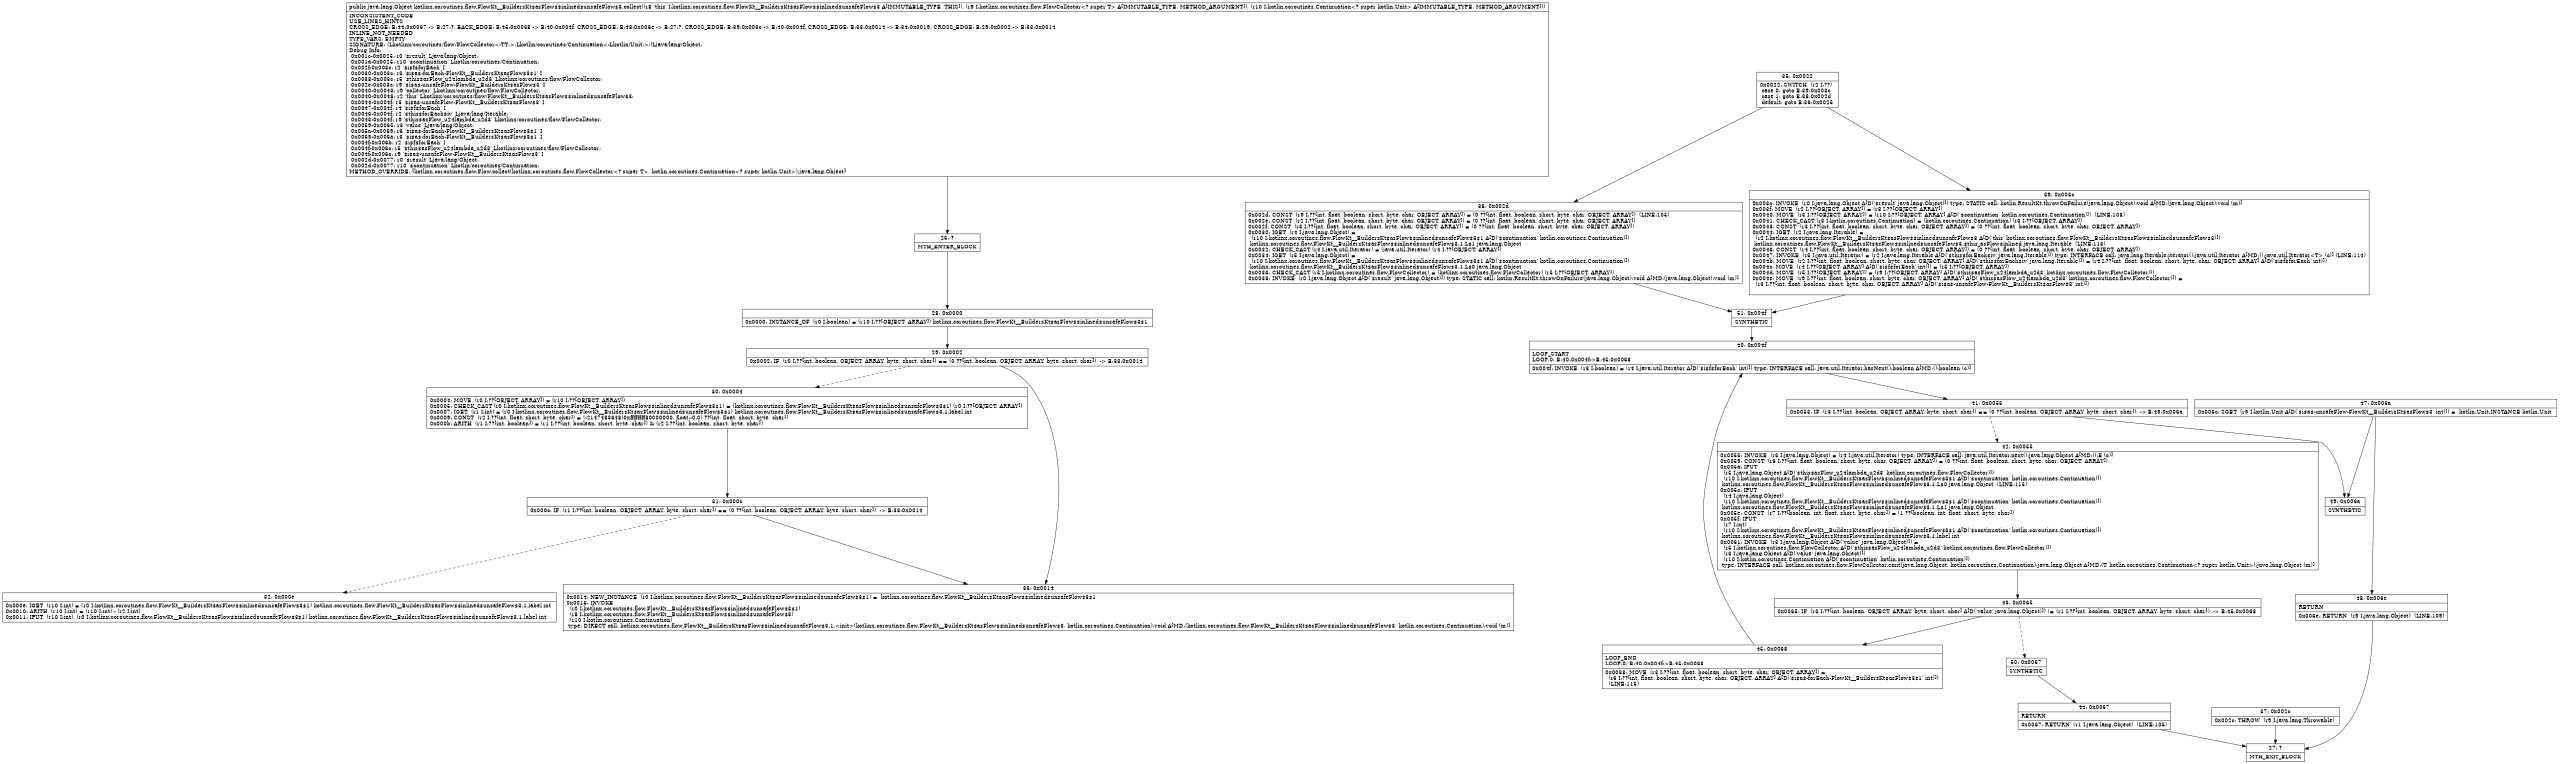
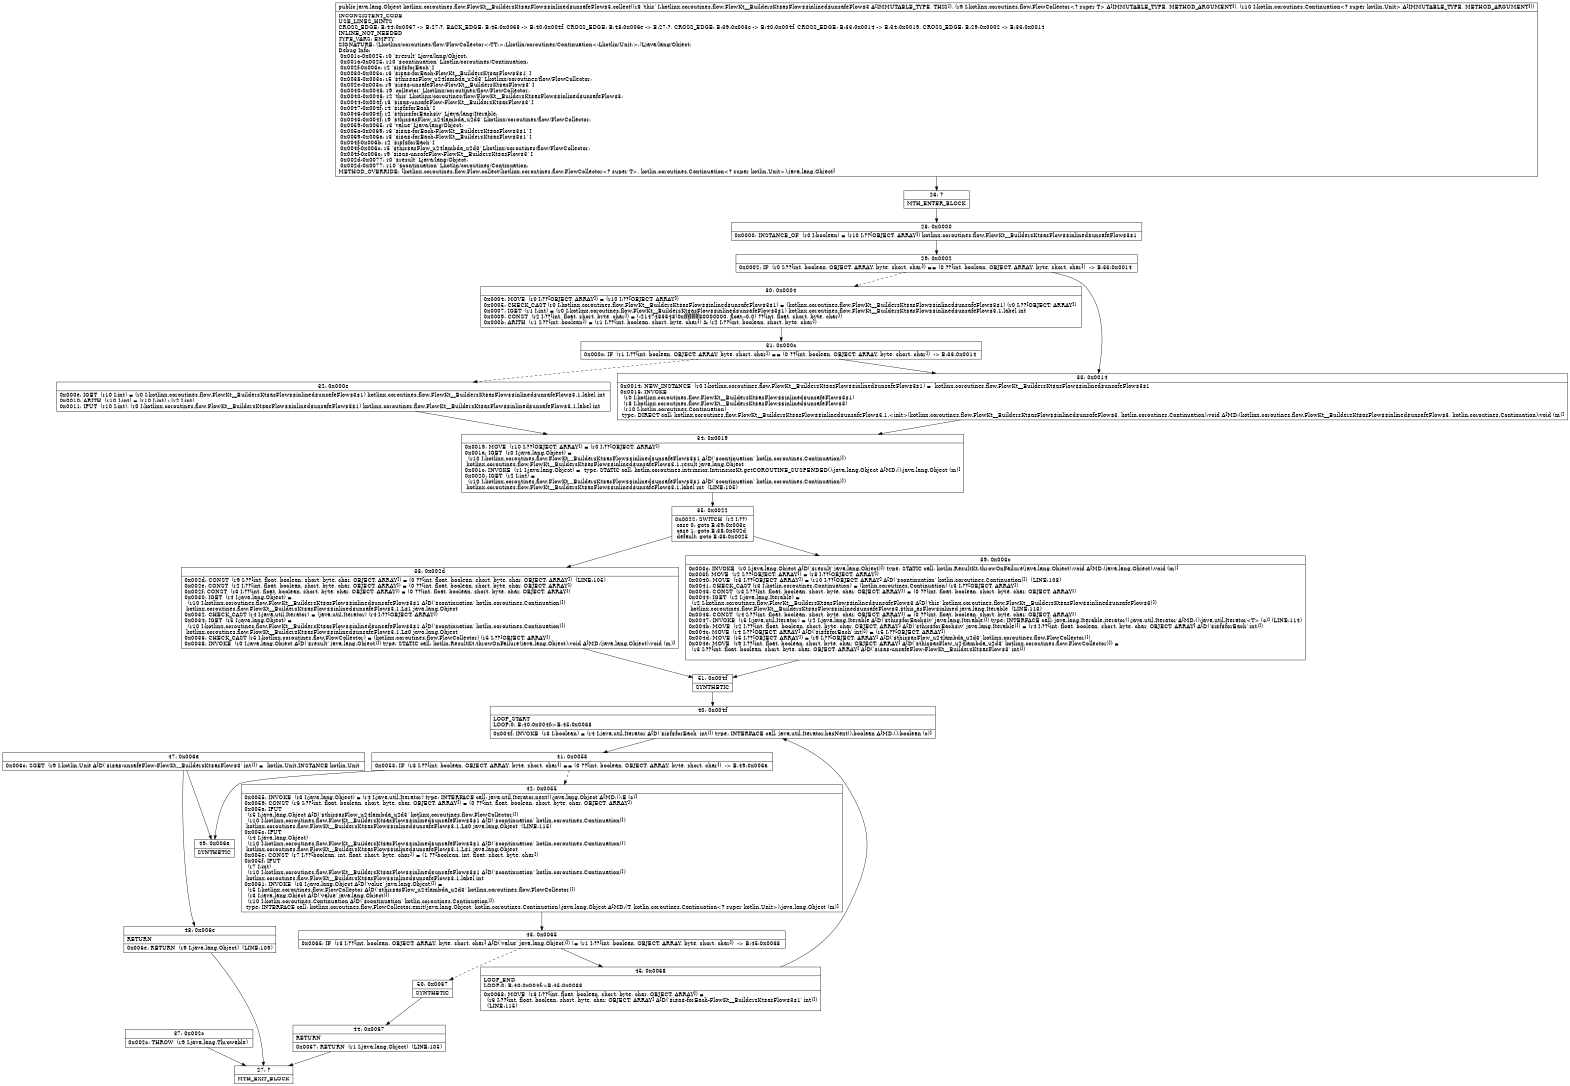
node "34: 0x0019": added
